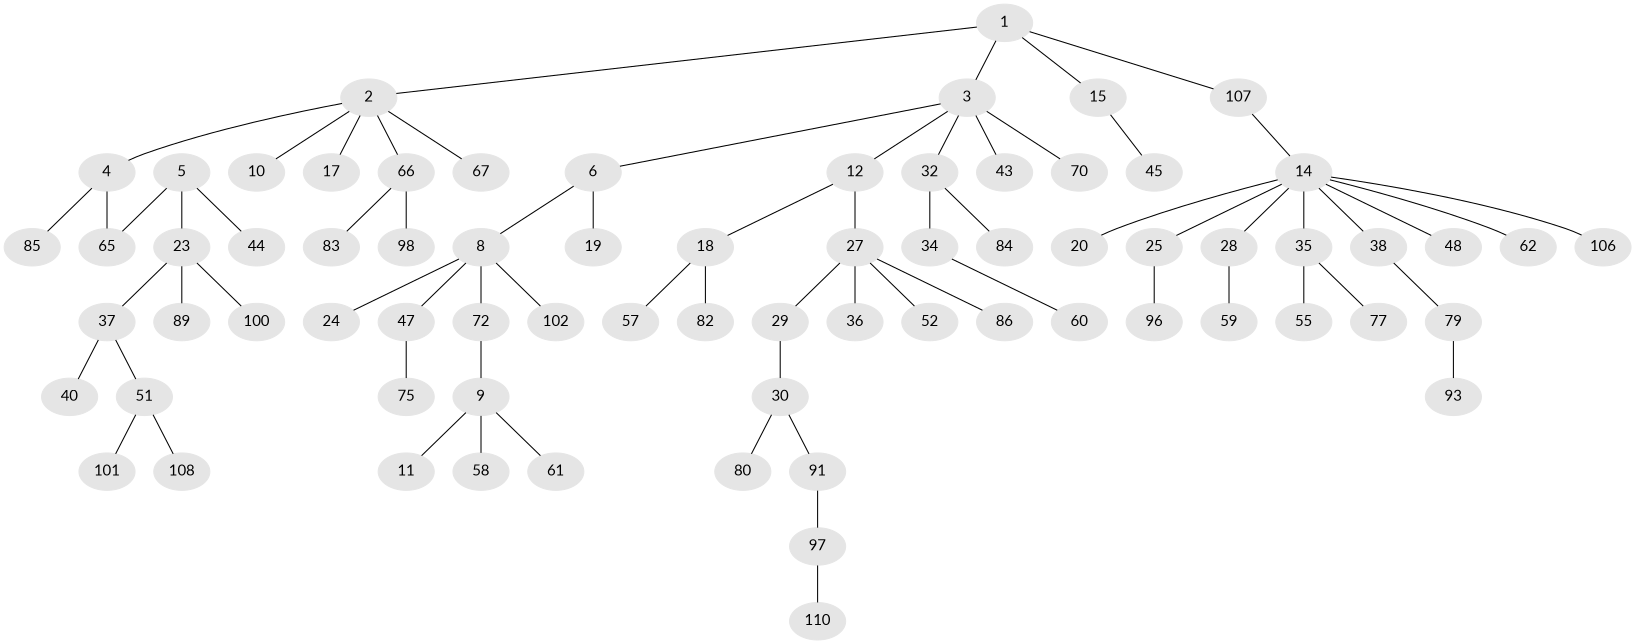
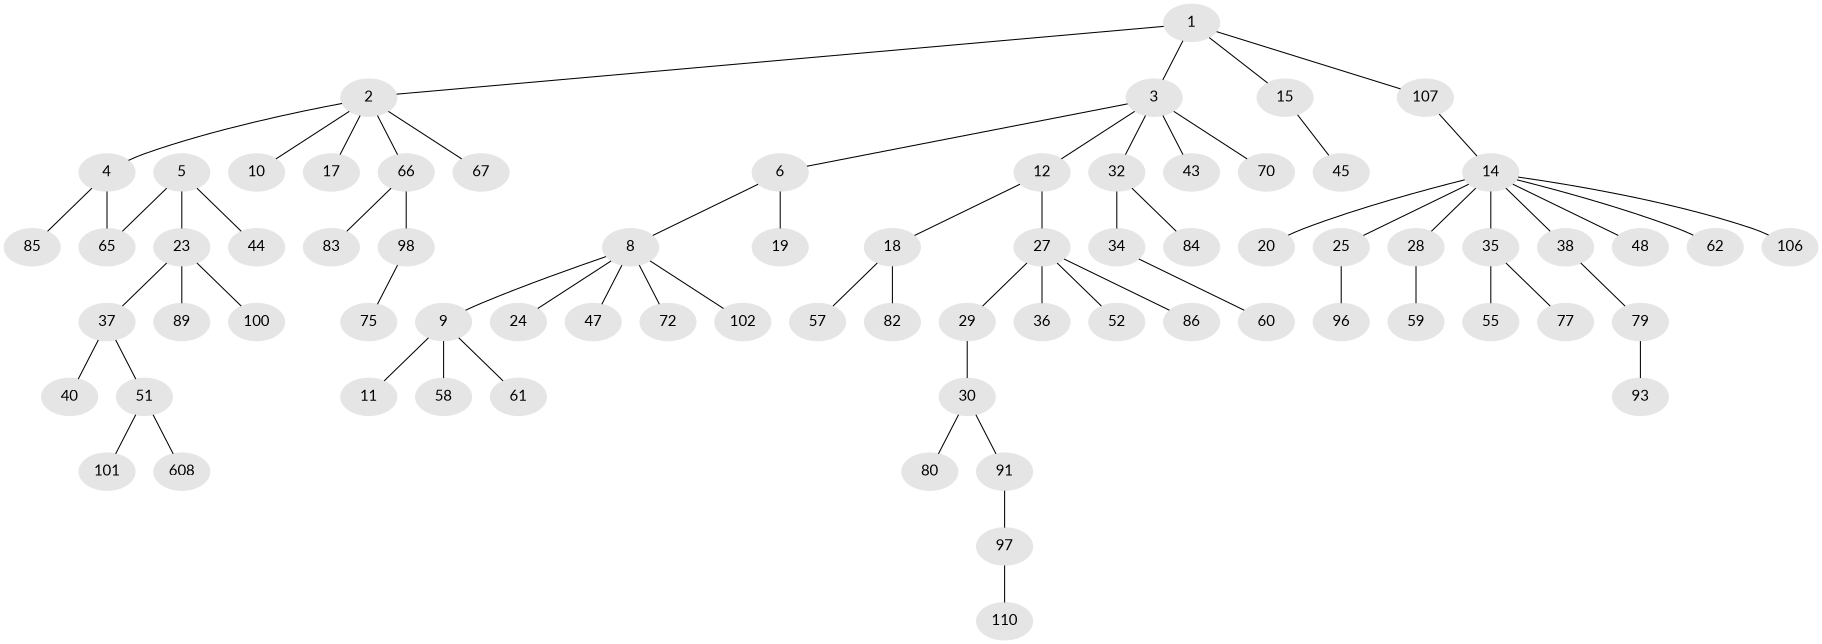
edge "47" -- "75": now "98" -- "75"
edge "72" -- "9": now "8" -- "9"
node "108": label "108" -> "608"
